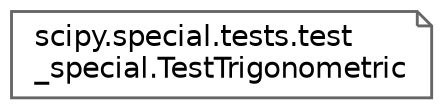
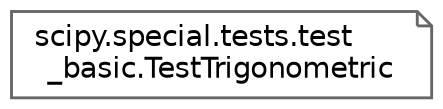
node "scipy.special.tests.test _special.TestTrigonometric": label "scipy.special.tests.test _special.TestTrigonometric" -> "scipy.special.tests.test _basic.TestTrigonometric"
